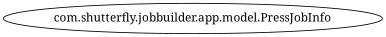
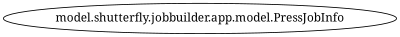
node "com.shutterfly.jobbuilder.app.model.PressJobInfo": label "com.shutterfly.jobbuilder.app.model.PressJobInfo" -> "model.shutterfly.jobbuilder.app.model.PressJobInfo"
